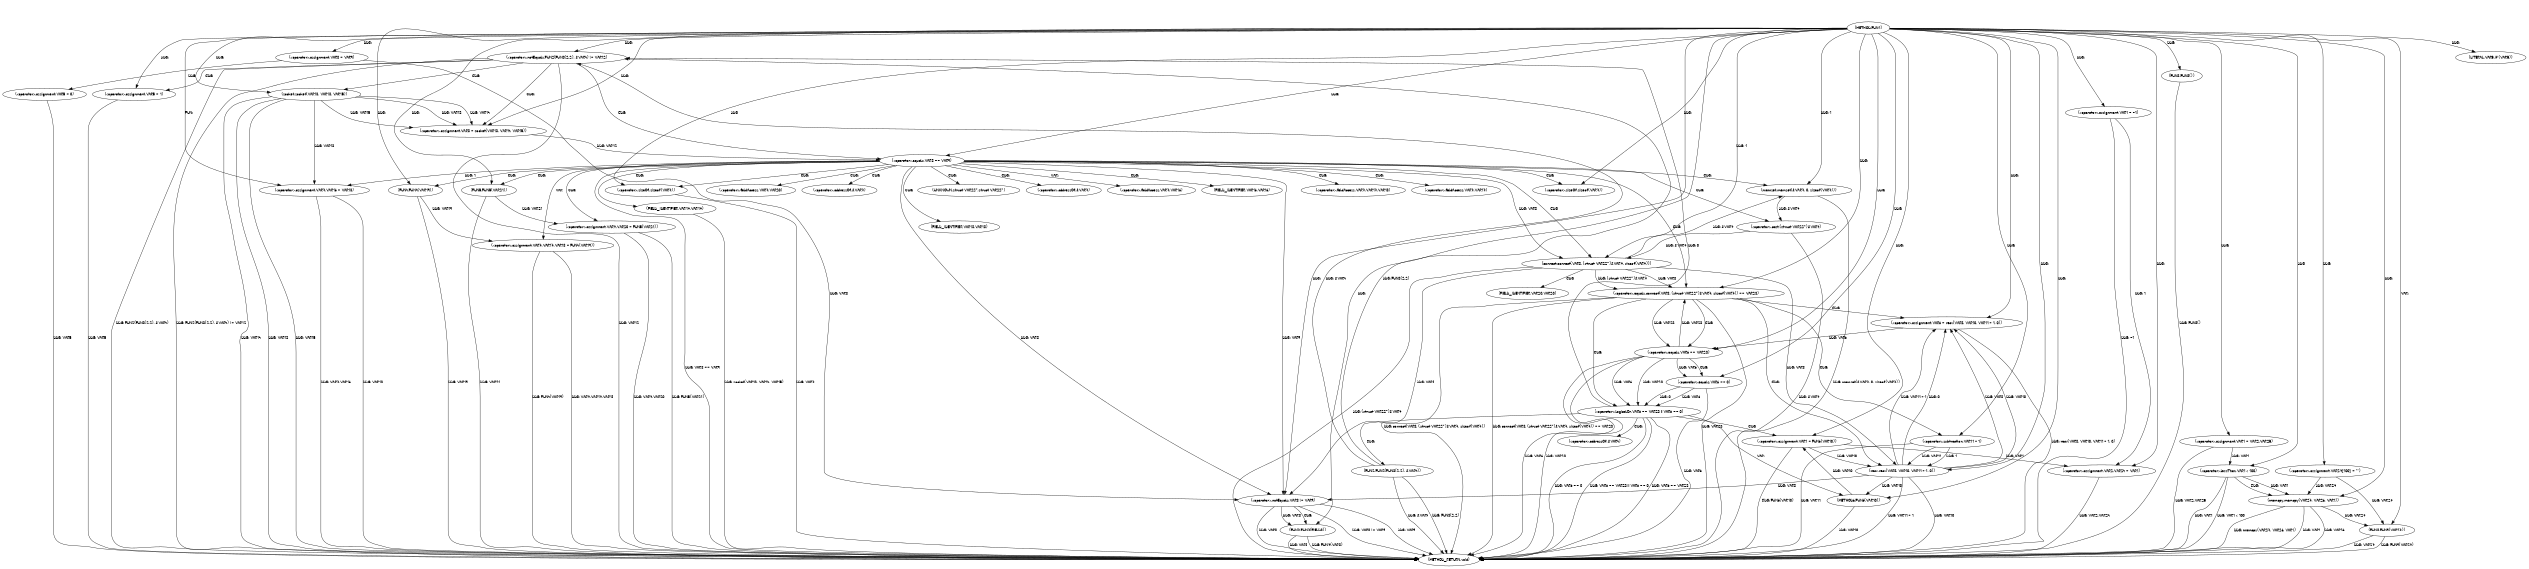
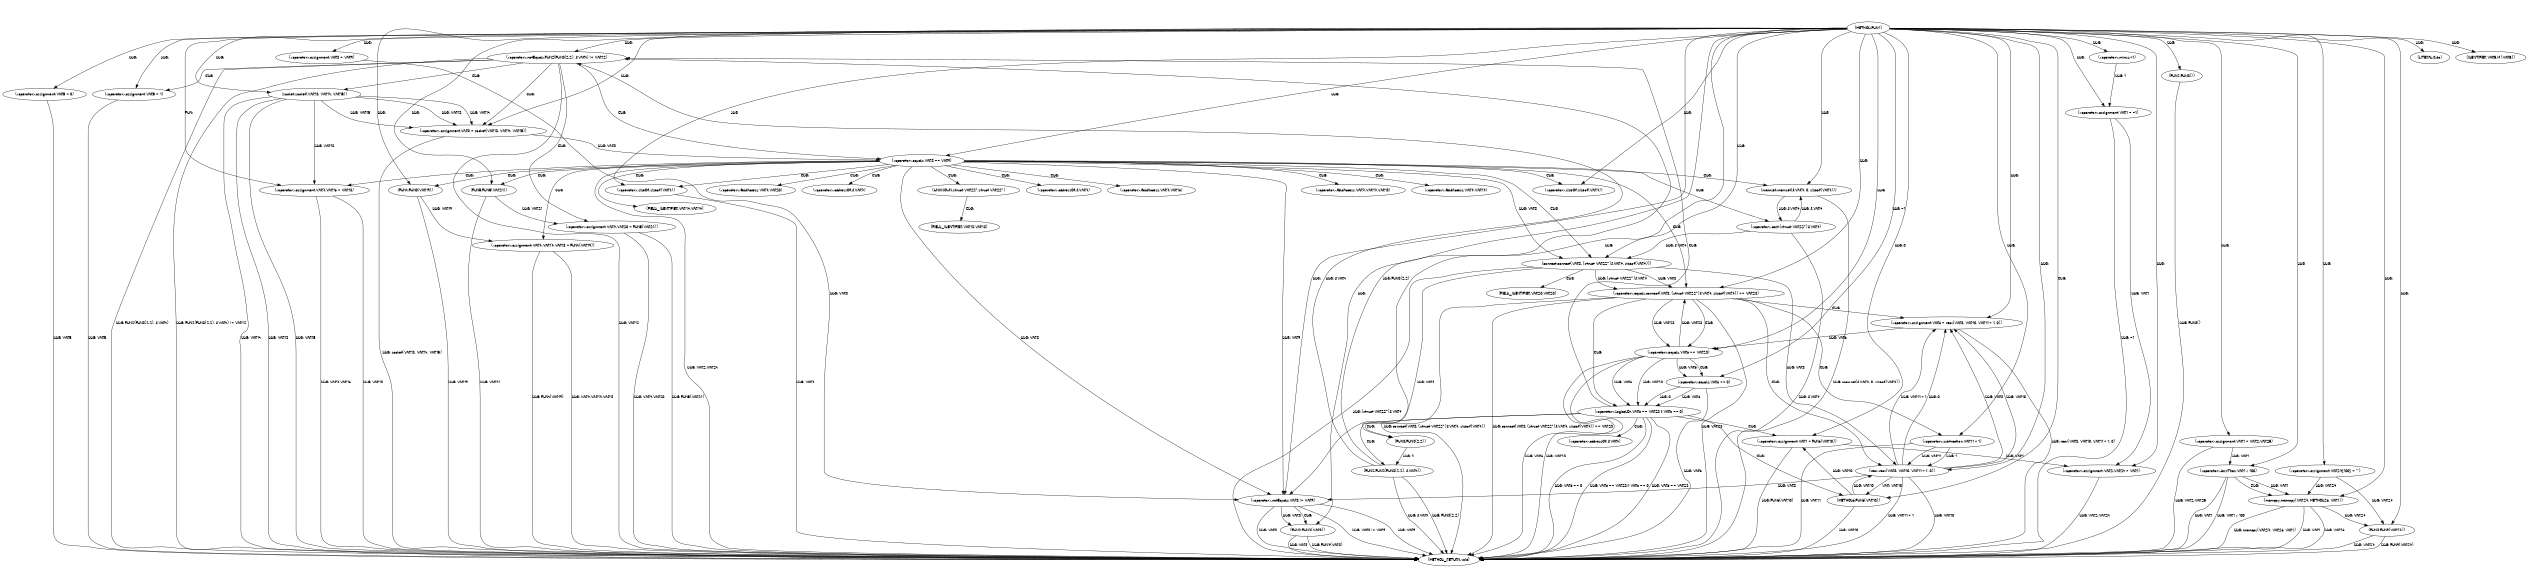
node "(<operator>.minus,-1)": added
node "(LITERAL,0,do)": added
node "(LITERAL,VAR5,if (VAR5))": label "(LITERAL,VAR5,if (VAR5))" -> "(IDENTIFIER,VAR5,if (VAR5))"
edge "(<operator>.assignment,VAR8 = VAR9)" -> "(<operator>.assignment,VAR5 = 0)": now "(METHOD,FUN1)" -> "(<operator>.assignment,VAR5 = 0)"
node "(FUN8,FUN8())": label "(FUN8,FUN8())" -> "(FUN2,FUN8())"
node "(socket,socket(VAR13, VAR18, VAR15))": label "(socket,socket(VAR13, VAR18, VAR15))" -> "(socket,socket(VAR13, VAR14, VAR15))"
edge "(METHOD,FUN1)" -> "(memset,memset(&VAR7, 0, sizeof(VAR7)))": label "DDG: 1" -> "DDG: "
edge "(<operator>.assignment,VAR8 = socket(VAR13, VAR14, VAR15))" -> "(<operator>.equals,VAR8 == VAR9)": label "DDG: VAR12" -> "DDG: VAR8"
edge "(METHOD,FUN1)" -> "(connect,connect(VAR8, (struct VAR22*)&VAR7, sizeof(VAR7)))": label "DDG: 1" -> "DDG: "
edge "(<operator>.equals,VAR8 == VAR9)" -> "(<operator>.assignment,VAR7.VAR20 = FUN5(VAR21))": now "(<operator>.notEquals,FUN2(FUN3(2,2), &VAR4) != VAR12)" -> "(<operator>.assignment,VAR7.VAR20 = FUN5(VAR21))"
edge "(<operator>.equals,VAR8 == VAR9)" -> "(<operator>.assignment,VAR7.VAR16 = VAR13)": label "DDG: 1" -> "CDG: "
edge "(<operator>.equals,VAR8 == VAR9)" -> "(<operator>.fieldAccess,VAR7.VAR16)": label "VAR: " -> "CDG: "
node "(FUN4,FUN4(VAR19))": label "(FUN4,FUN4(VAR19))" -> "(FUN4,FUN0(VAR19))"
edge "(<operator>.equals,VAR8 == VAR9)" -> "(<operator>.assignment,VAR7.VAR17.VAR18 = FUN4(VAR19))": label "VAR: " -> "CDG: "
node "(FIELD_IDENTIFIER,VAR16,VAR16)": removed
edge "(<operator>.equals,VAR8 == VAR9)" -> "(FIELD_IDENTIFIER,VAR18,VAR18)": now "(UNKNOWN,struct VAR22*,struct VAR22*)" -> "(FIELD_IDENTIFIER,VAR18,VAR18)"
edge "(METHOD,FUN1)" -> "(<operator>.equals,VAR6 == 0)": label "DDG: " -> "DDG: -1"
edge "(connect,connect(VAR8, (struct VAR22*)&VAR7, sizeof(VAR7)))" -> "(memset,memset(&VAR7, 0, sizeof(VAR7)))": now "(<operator>.cast,(struct VAR22*)&VAR7)" -> "(memset,memset(&VAR7, 0, sizeof(VAR7)))"
edge "(<operator>.logicalOr,VAR6 == VAR23 || VAR6 == 0)" -> "(<operator>.notEquals,FUN2(FUN3(2,2), &VAR4) != VAR12)": label "DDG: 0" -> "CDG: "
edge "(METHOD,FUN1)" -> "(<operator>.assignment,VAR1 = FUN6(VAR10))": label "DDG: " -> "DDG: 0"
edge "(METHOD,FUN1)" -> "(METHOD6,FUN6(VAR10))": label "DDG: " -> "CDG: "
edge "(<operator>.assignment,VAR1 = -1)" -> "(<operator>.assignment,VAR2.VAR24 = VAR1)": label "DDG: 1" -> "DDG: VAR1"
edge "(METHOD,FUN1)" -> "(FUN8,FUN9(VAR27))": label "VAR: " -> "DDG: "
edge "(<operator>.equals,VAR8 == VAR9)" -> "(METHOD_RETURN,void)": label "DDG: VAR8 == VAR9" -> "DDG: VAR2.VAR24"
node "(FUN3,FUN3(2,2))": added
edge "(<operator>.logicalOr,VAR6 == VAR23 || VAR6 == 0)" -> "(METHOD6,FUN6(VAR10))": label "VAR: " -> "CDG: "
edge "(<operator>.assignment,VAR1 = FUN6(VAR10))" -> "(recv,recv(VAR8, VAR10, VAR11 - 1, 0))": now "(METHOD6,FUN6(VAR10))" -> "(recv,recv(VAR8, VAR10, VAR11 - 1, 0))"
edge "(recv,recv(VAR8, VAR10, VAR11 - 1, 0))" -> "(METHOD6,FUN6(VAR10))": label "DDG: VAR10" -> "VAR: VAR10"
edge "(<operator>.assignment,VAR1 = FUN6(VAR10))" -> "(METHOD_RETURN,void)": label "CDG: FUN6(VAR10)" -> "DDG: FUN6(VAR10)"
node "(memcpy,memcpy(VAR27, VAR26, VAR1))": label "(memcpy,memcpy(VAR27, VAR26, VAR1))" -> "(memcpy,memcpy(VAR27, METHOD26, VAR1))"
node "(FUN7,FUN7(FIELD8))": label "(FUN7,FUN7(FIELD8))" -> "(FUN7,FUN7(VAR8))"
edge "(FIELD_IDENTIFIER,VAR17,VAR17)" -> "(METHOD_RETURN,void)": now "(<operator>.assignment,VAR8 = socket(VAR13, VAR14, VAR15))" -> "(METHOD_RETURN,void)"
